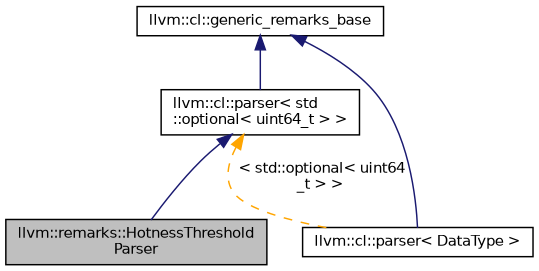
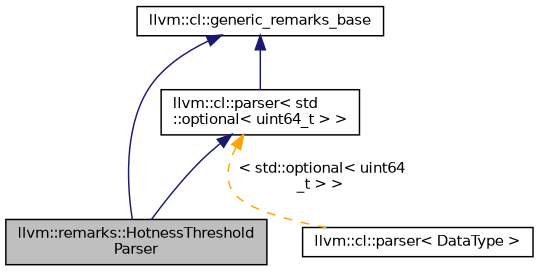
edge "llvm::cl::parser< DataType >" -> "llvm::cl::generic_remarks_base": now "llvm::remarks::HotnessThreshold Parser" -> "llvm::cl::generic_remarks_base"
